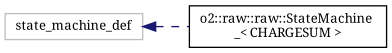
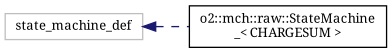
node "o2::raw::raw::StateMachine _< CHARGESUM >": label "o2::raw::raw::StateMachine _< CHARGESUM >" -> "o2::mch::raw::StateMachine _< CHARGESUM >"
